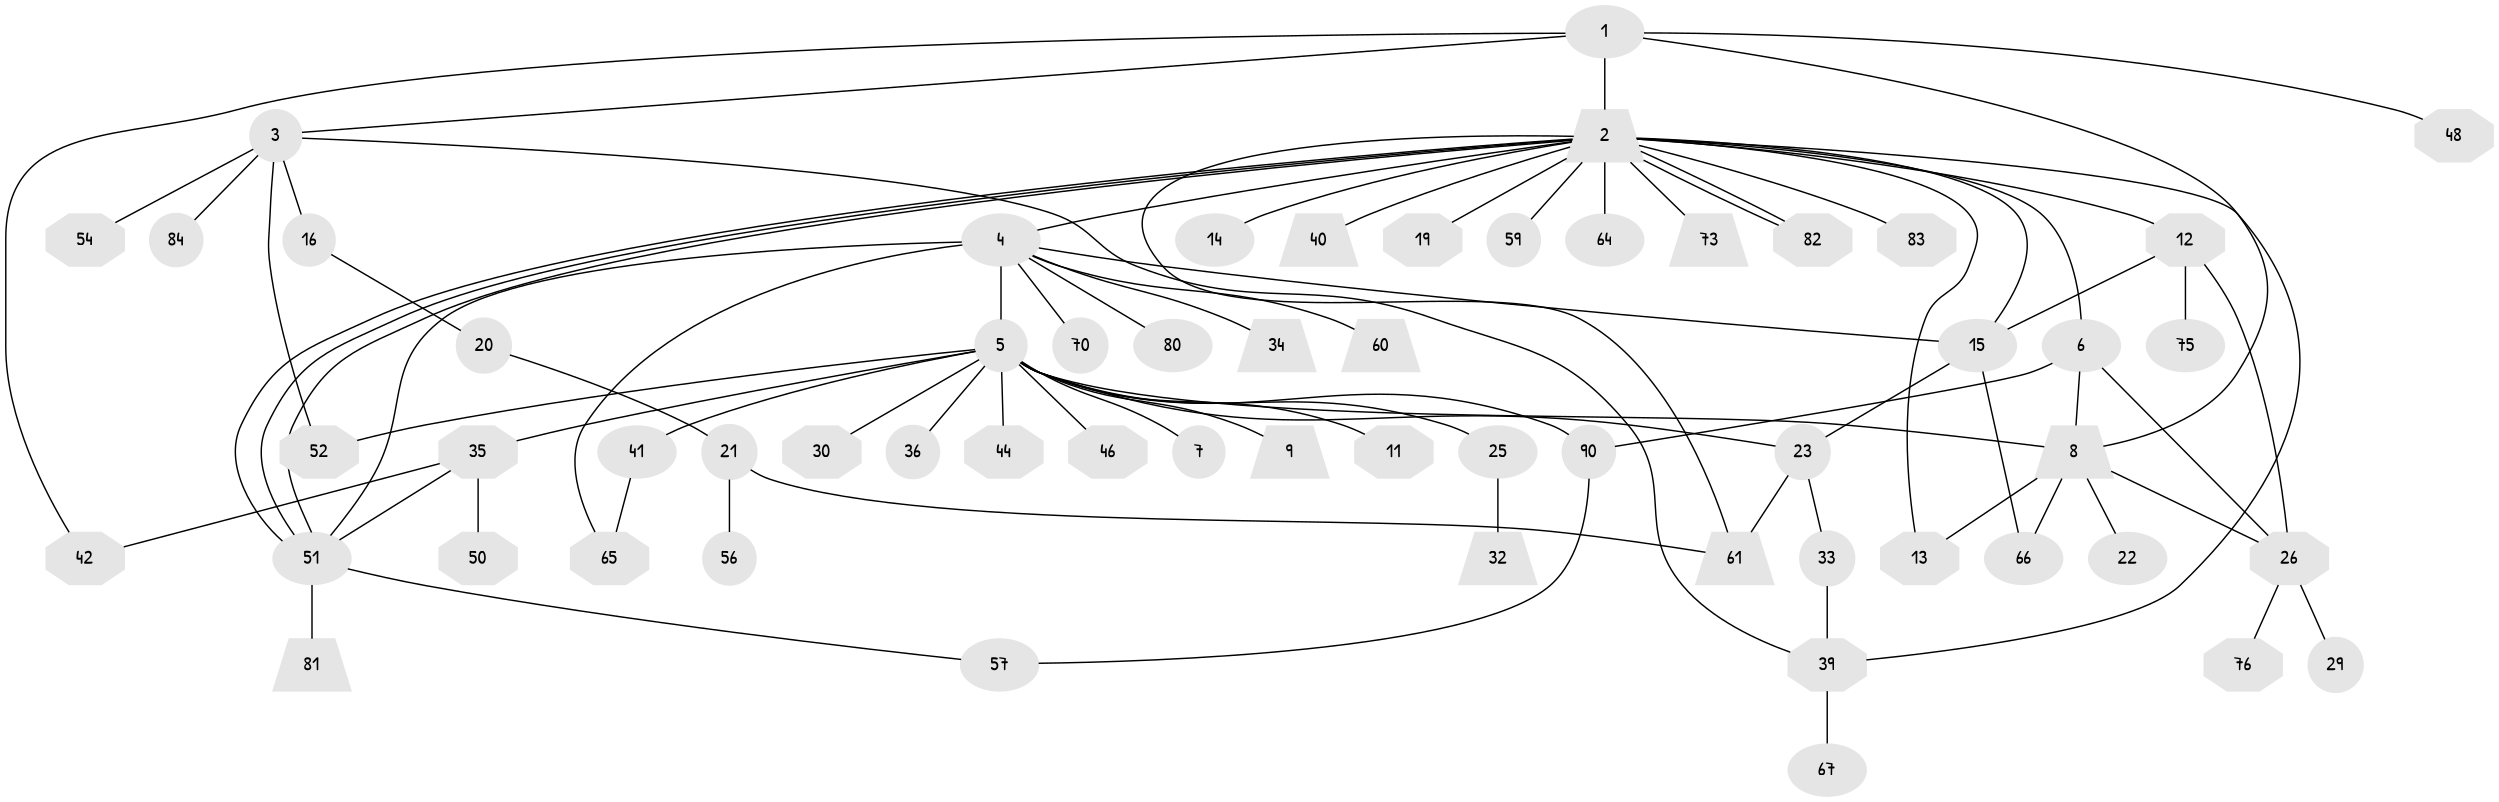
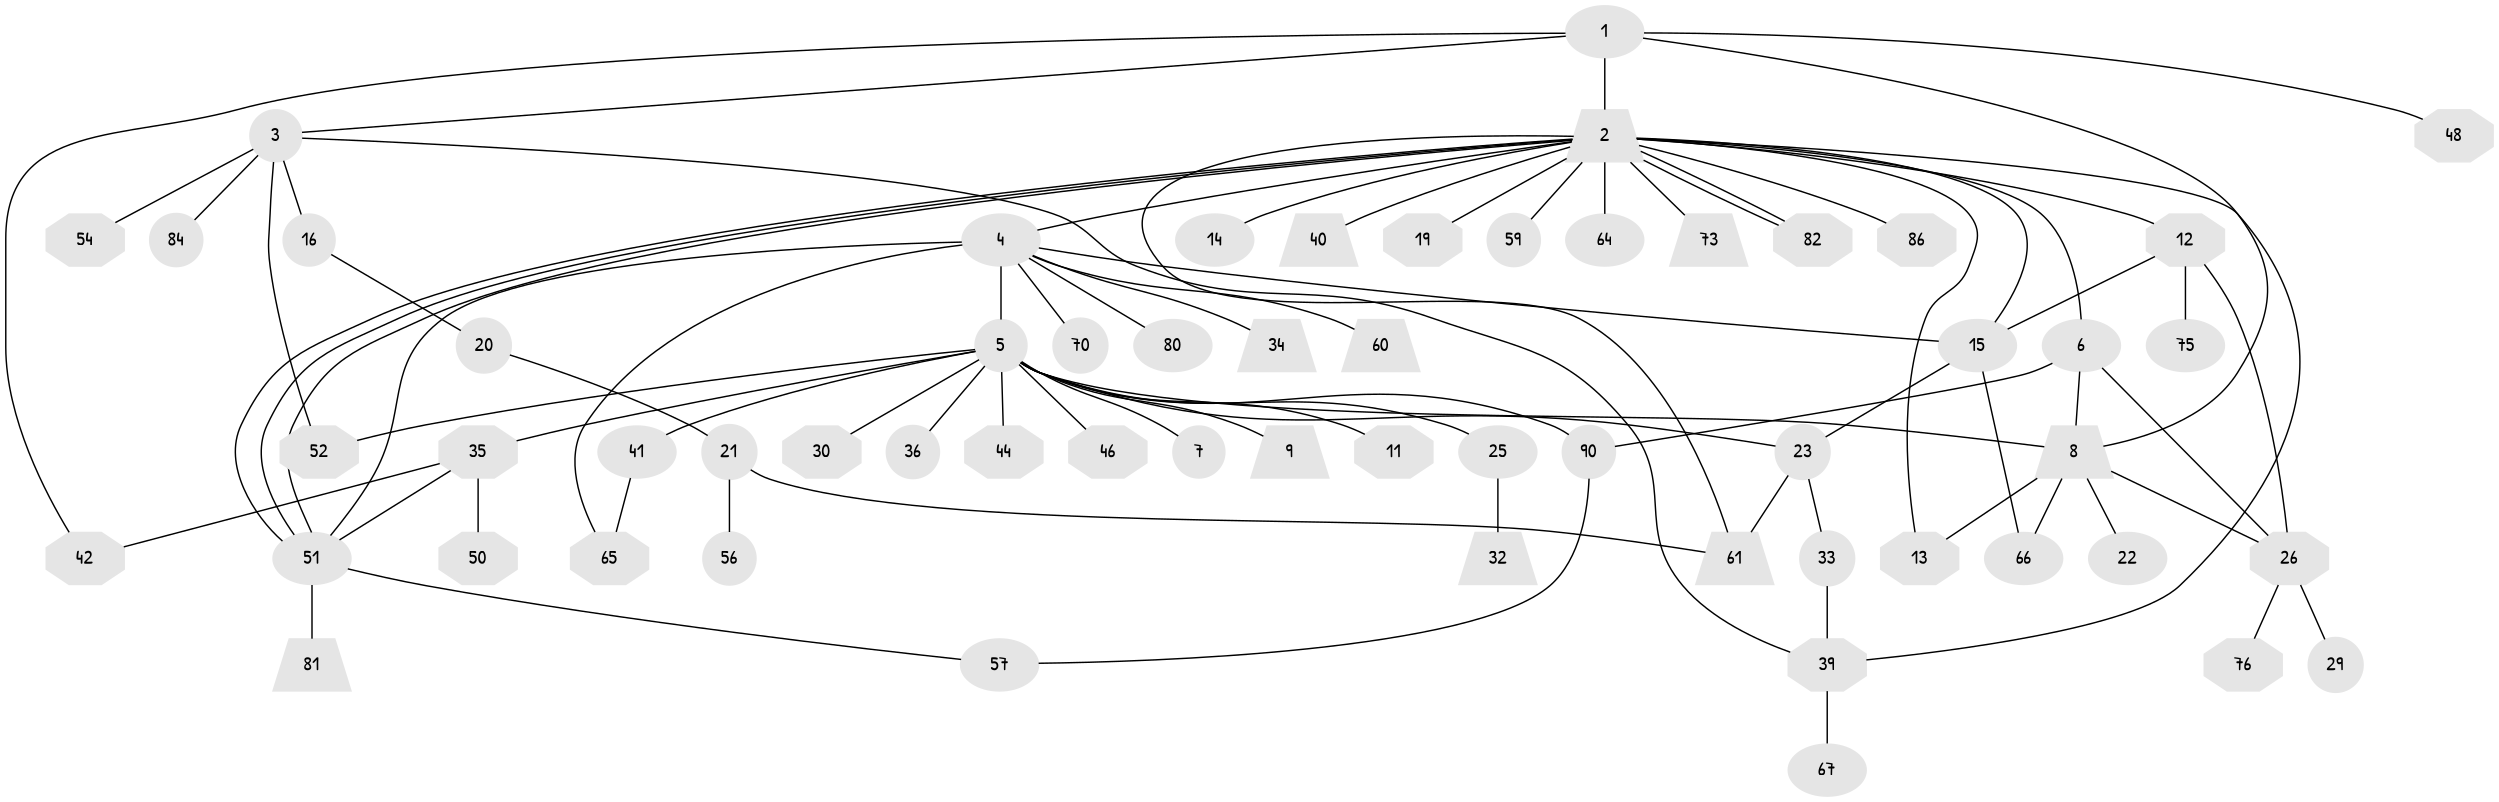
node "83": label "83" -> "86"
